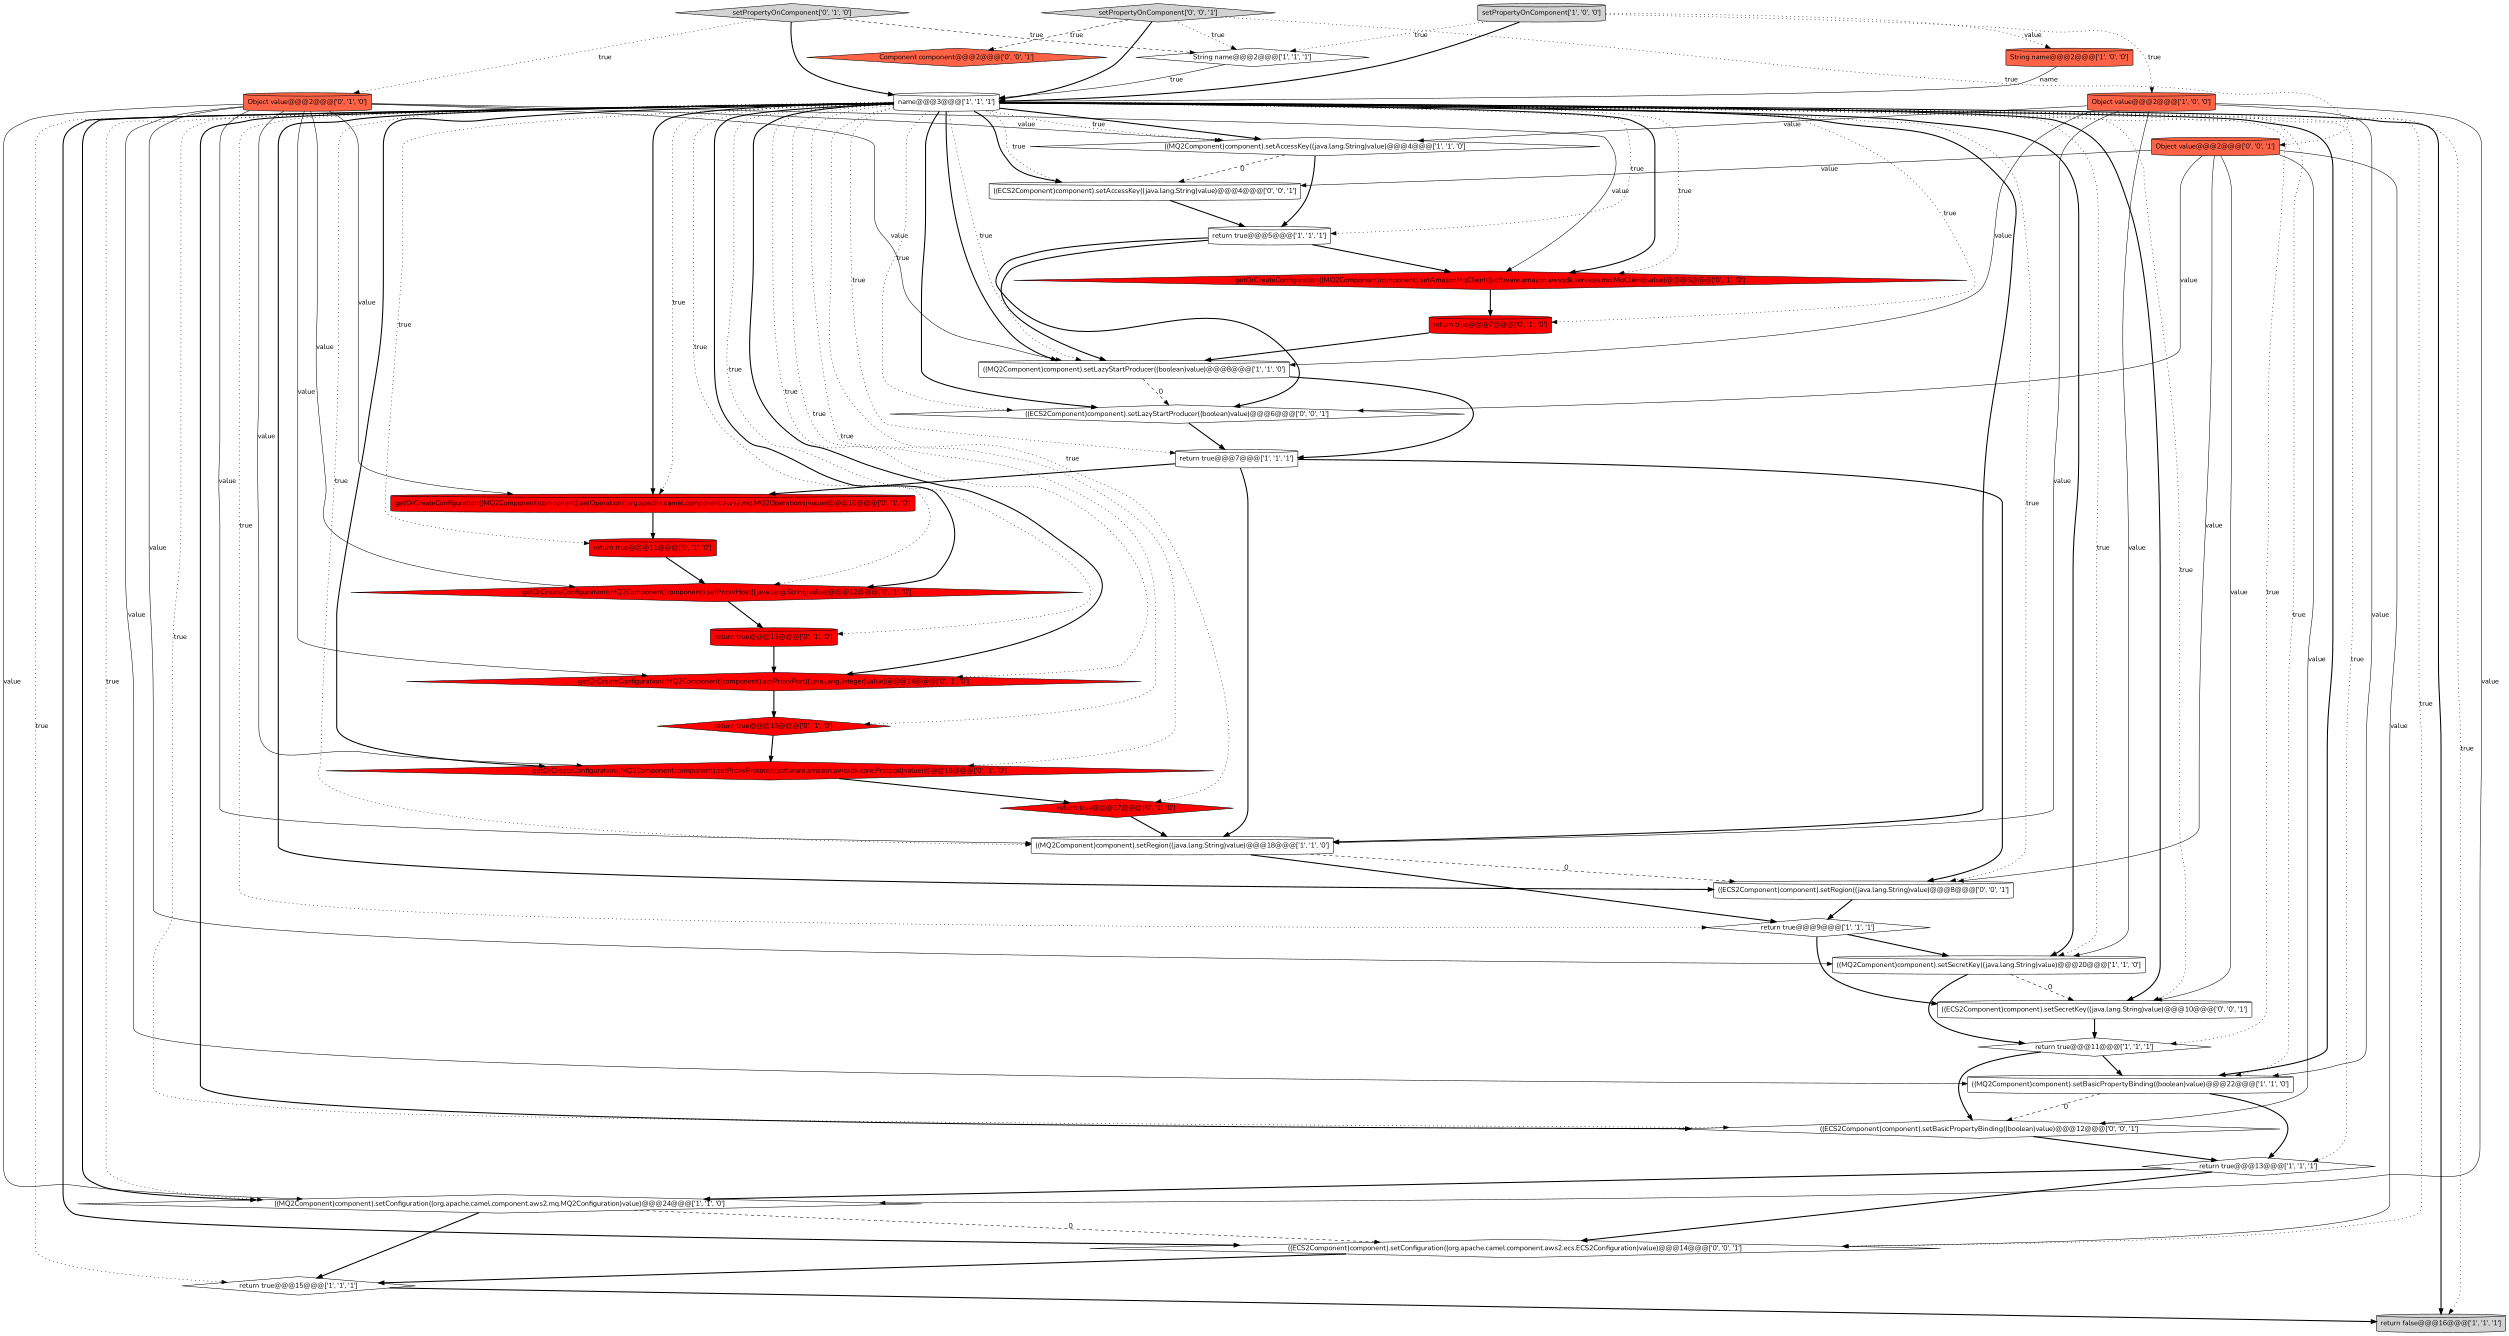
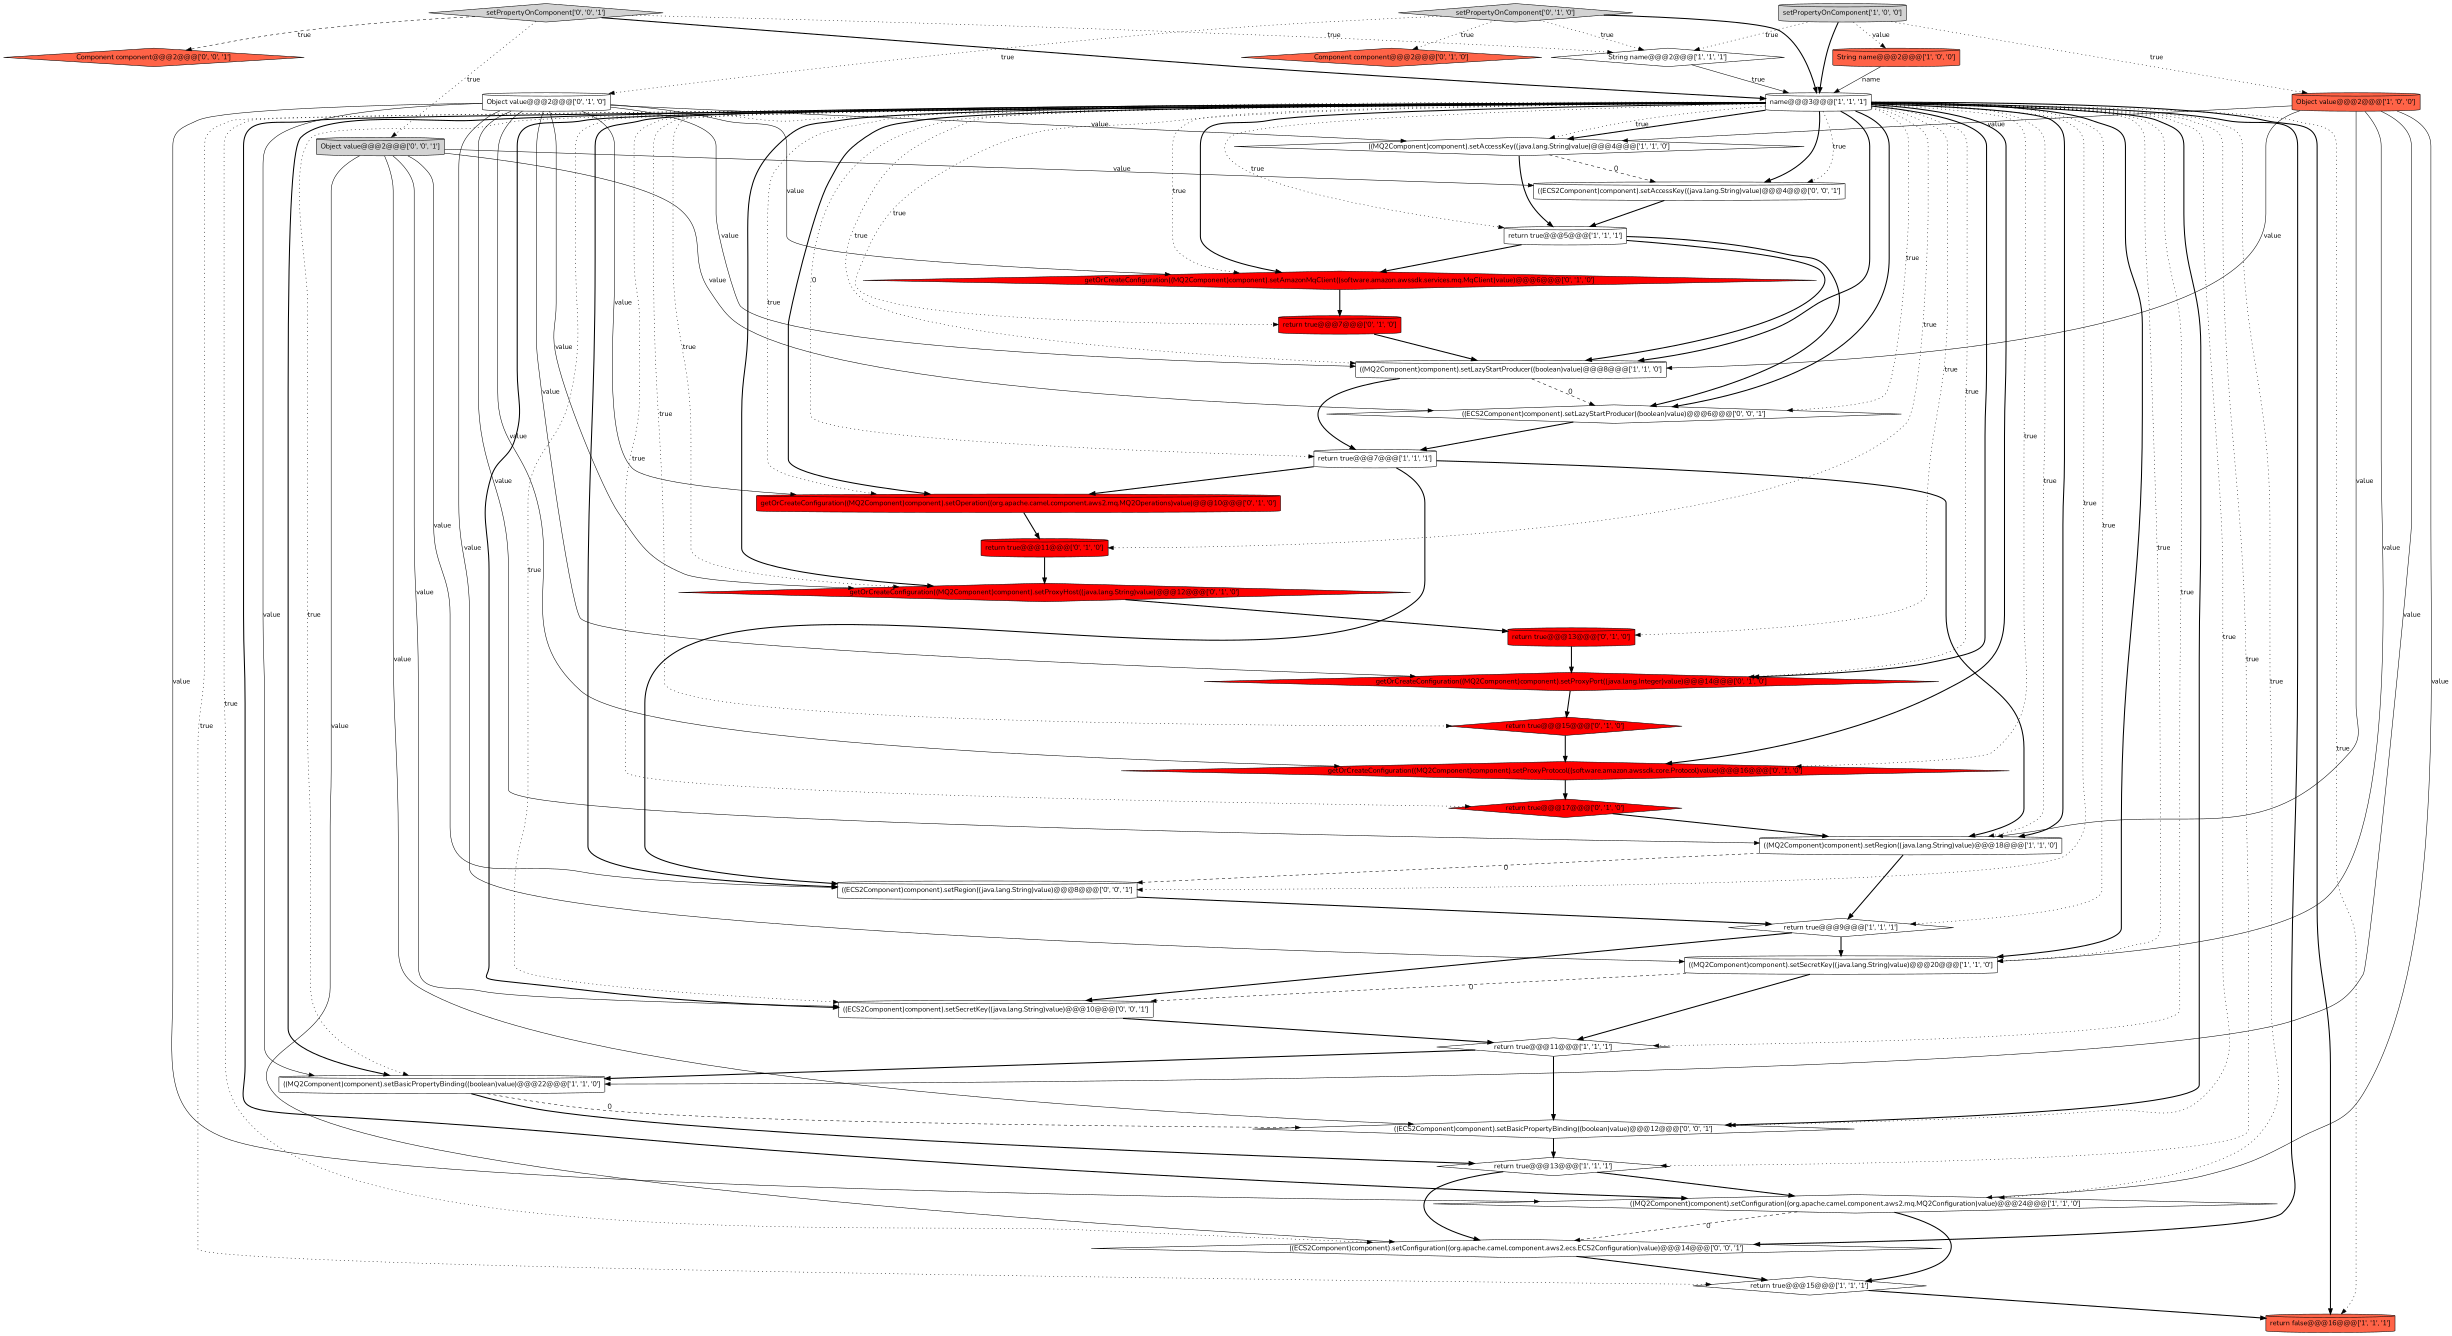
edge "setPropertyOnComponent['0', '1', '0']" -> "String name@@@2@@@['1', '1', '1']": style dashed -> dotted
node "Component component@@@2@@@['0', '1', '0']": added
node "Object value@@@2@@@['0', '1', '0']": fillcolor tomato -> white
node "Object value@@@2@@@['0', '0', '1']": fillcolor tomato -> lightgray
edge "name@@@3@@@['1', '1', '1']" -> "return true@@@7@@@['1', '1', '1']": label "true" -> "0"
node "return false@@@16@@@['1', '1', '1']": fillcolor lightgray -> tomato
